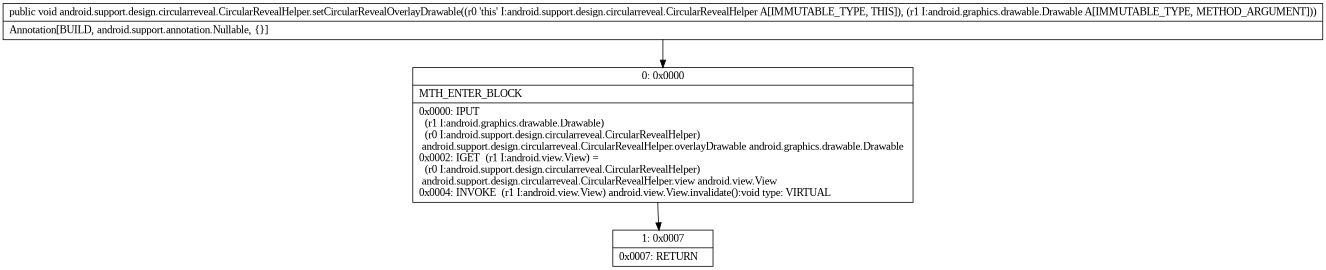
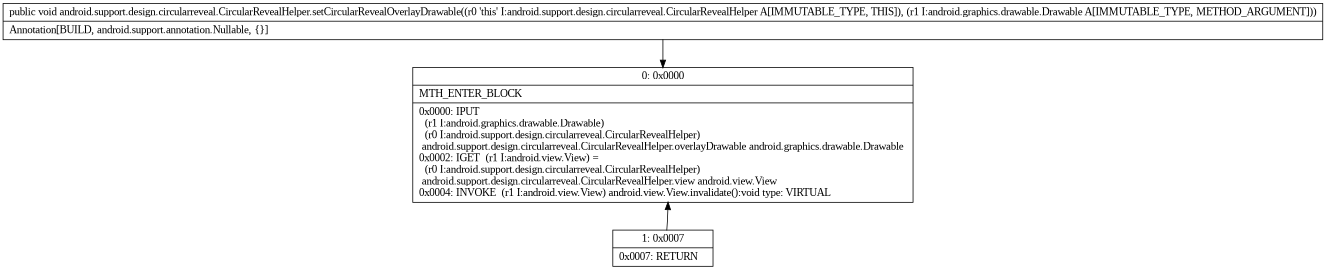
edge "0: 0x0000" -> "1: 0x0007": reversed
